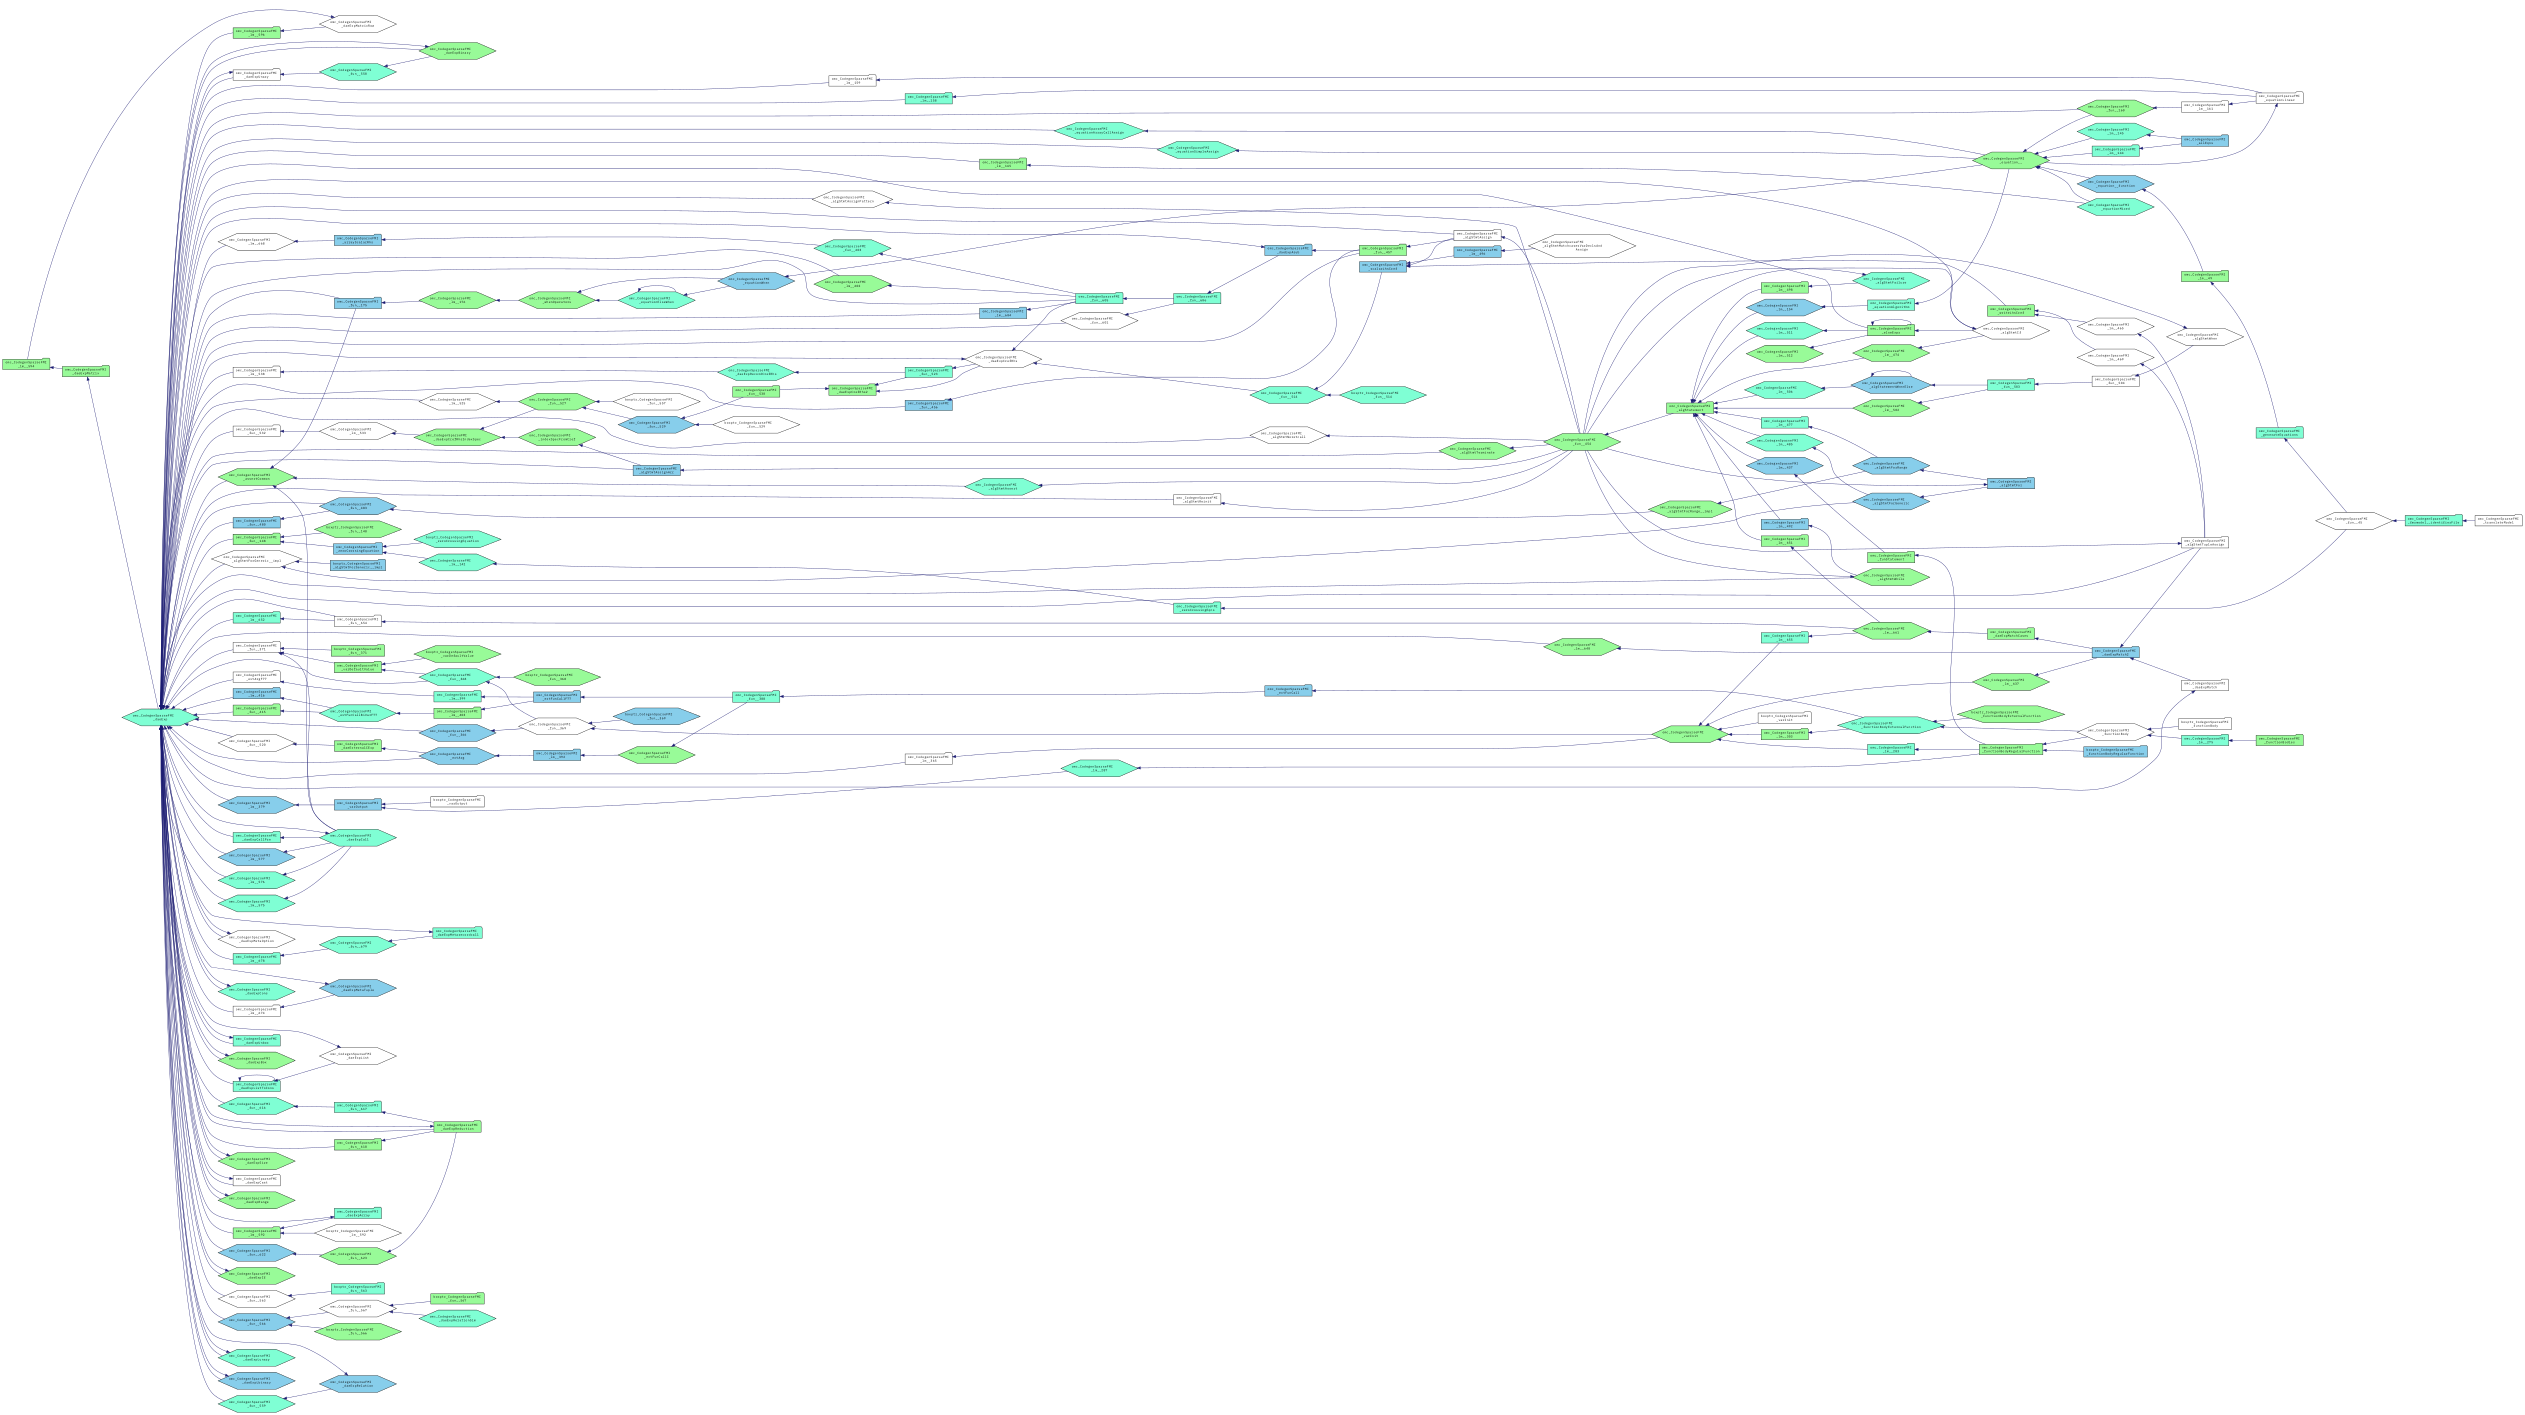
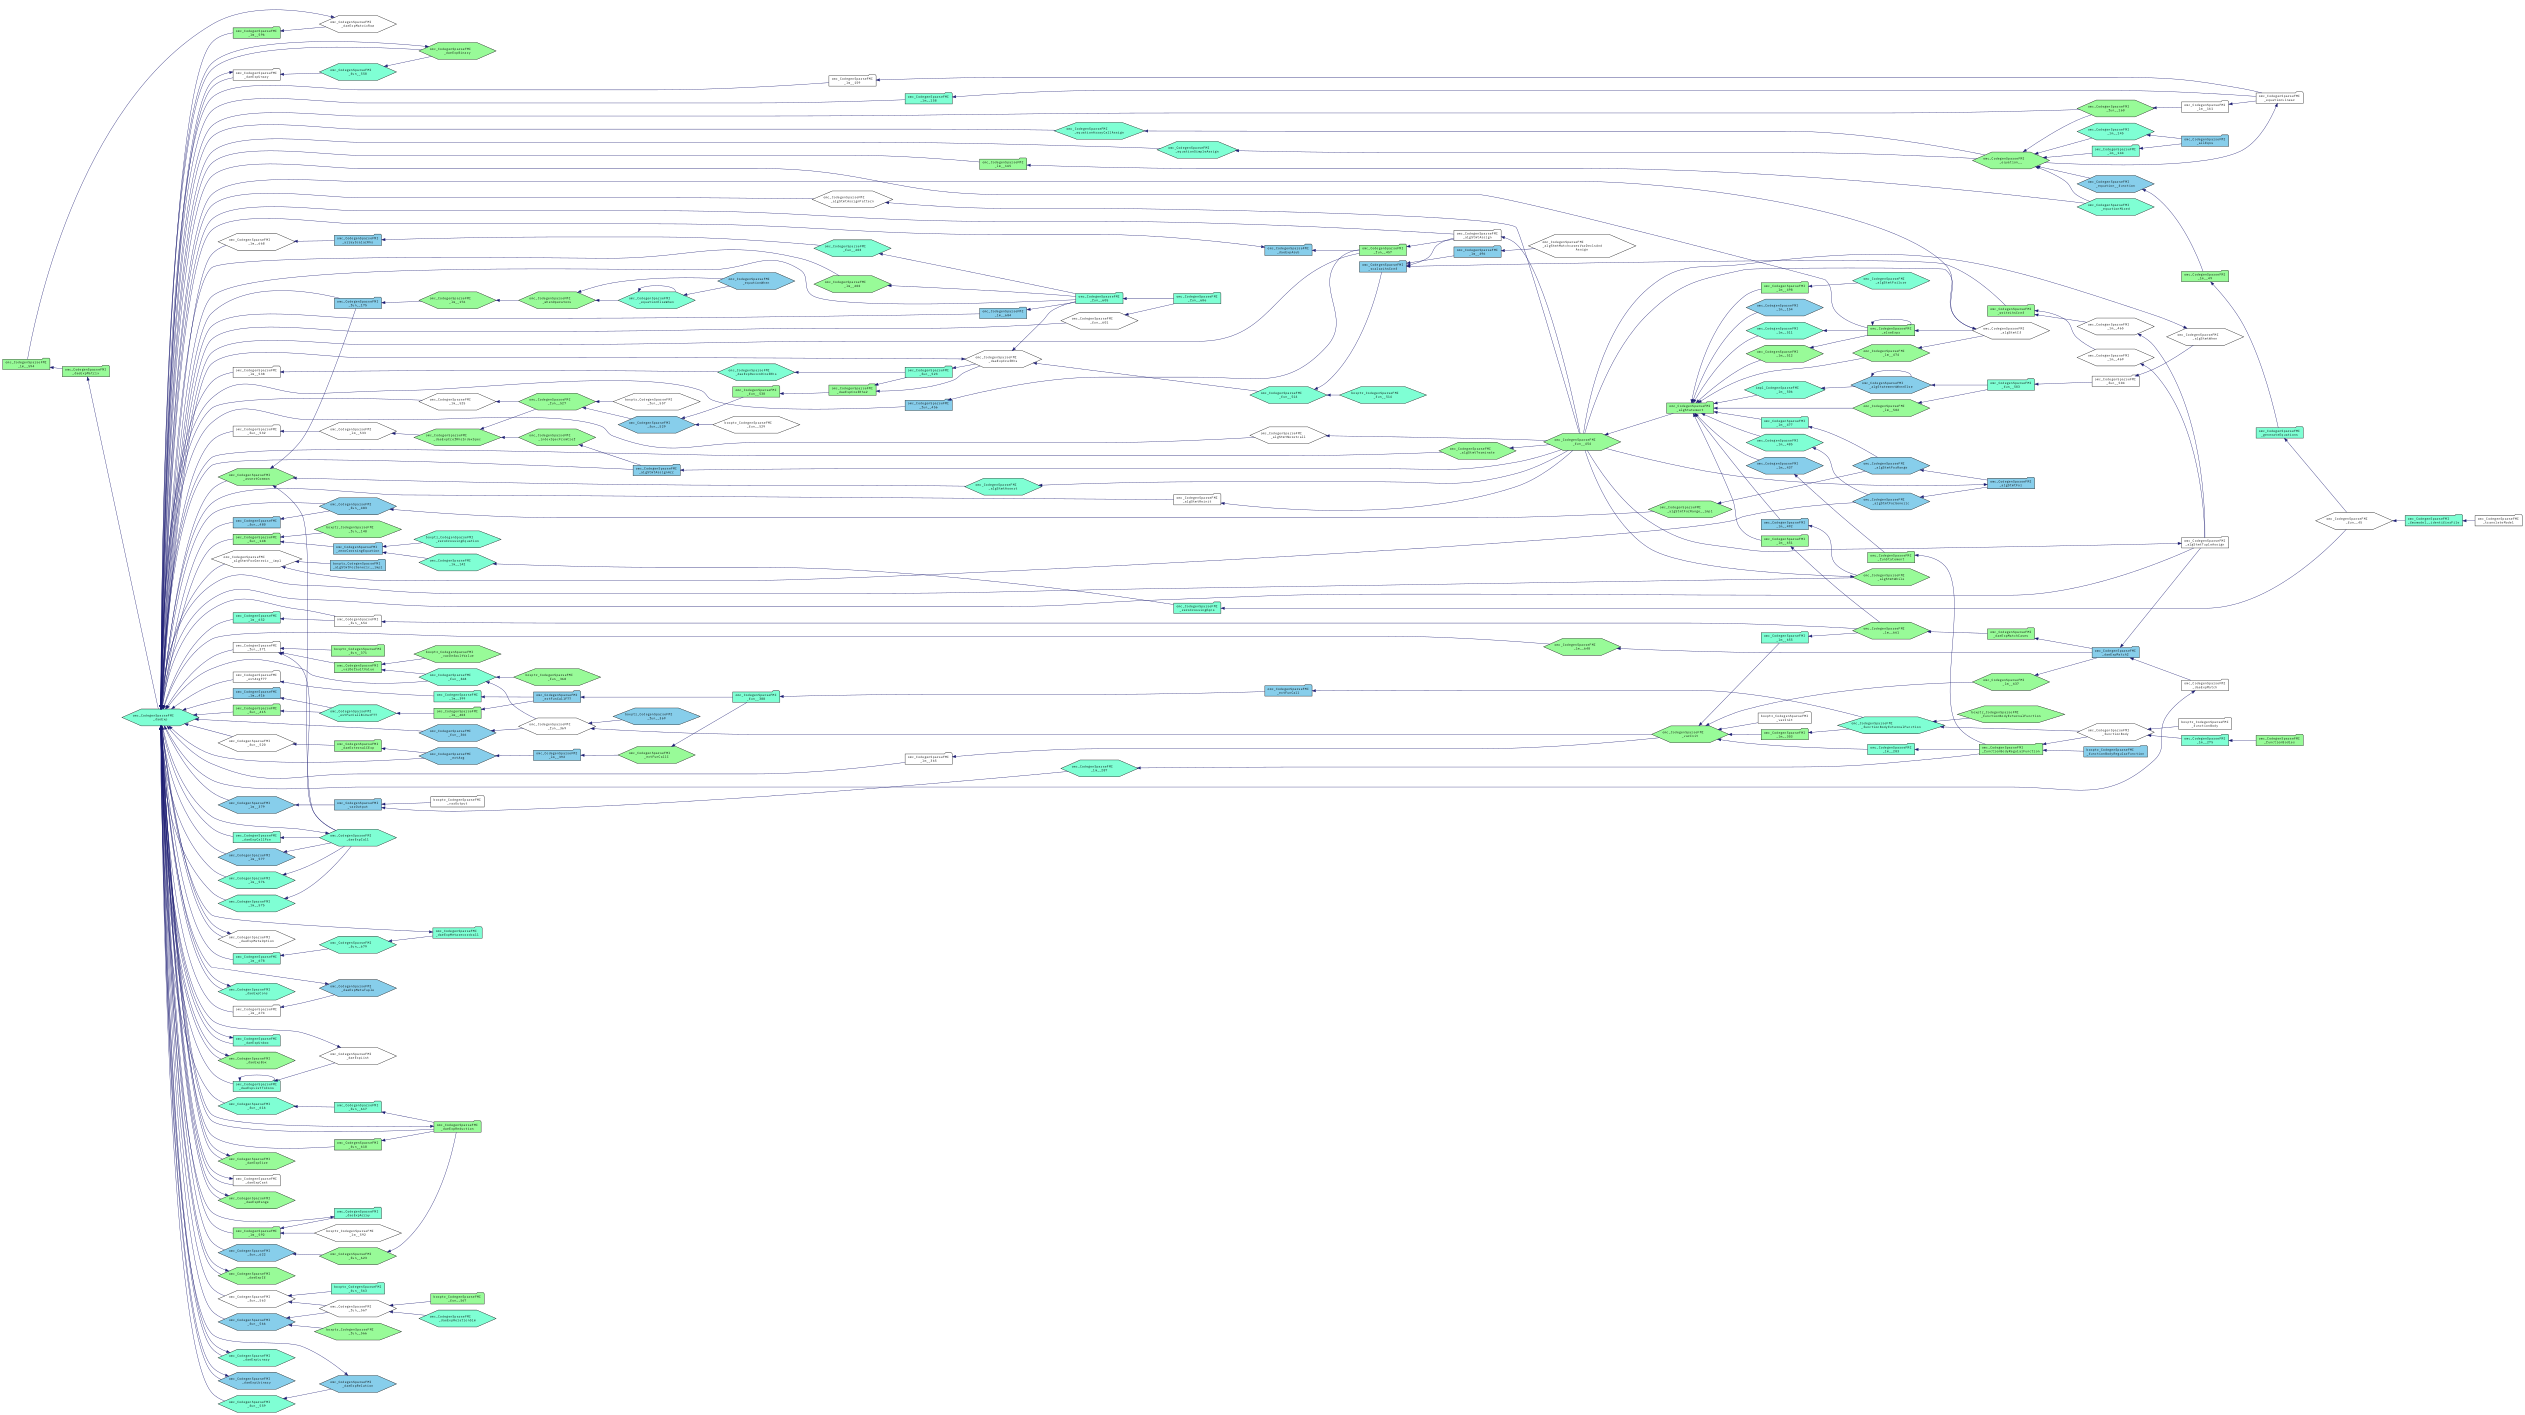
edge "omc_CodegenSparseFMI _equation__" -> "omc_CodegenSparseFMI _equationWhen": removed
edge "omc_CodegenSparseFMI _daeExpAsub" -> "omc_CodegenSparseFMI _fun__606": removed
node "omc_CodegenSparseFMI _equationAlgorithm": removed
edge "omc_CodegenSparseFMI _fun__454" -> "omc_CodegenSparseFMI _algStmtFailure": removed
edge "omc_CodegenSparseFMI _lm__512" -> "omc_CodegenSparseFMI _algStatement": added
edge "omc_CodegenSparseFMI _fun__530" -> "omc_CodegenSparseFMI _daeExpCrefRhs2": reversed
node "omc_CodegenSparseFMI _lm__506": label "omc_CodegenSparseFMI _lm__506" -> "impl_CodegenSparseFMI _lm__506"
edge "omc_CodegenSparseFMI _fun__567" -> "omc_CodegenSparseFMI _fun__563": added
